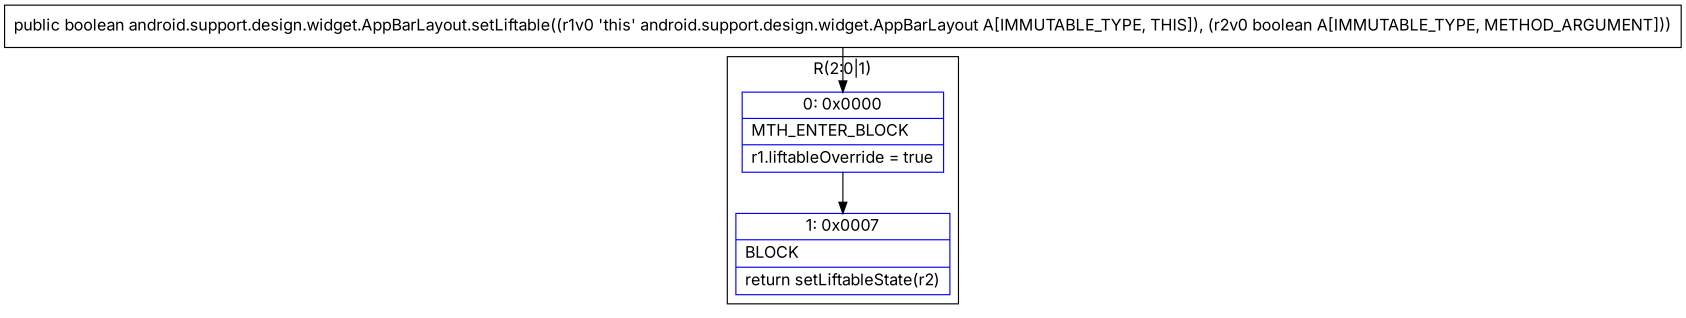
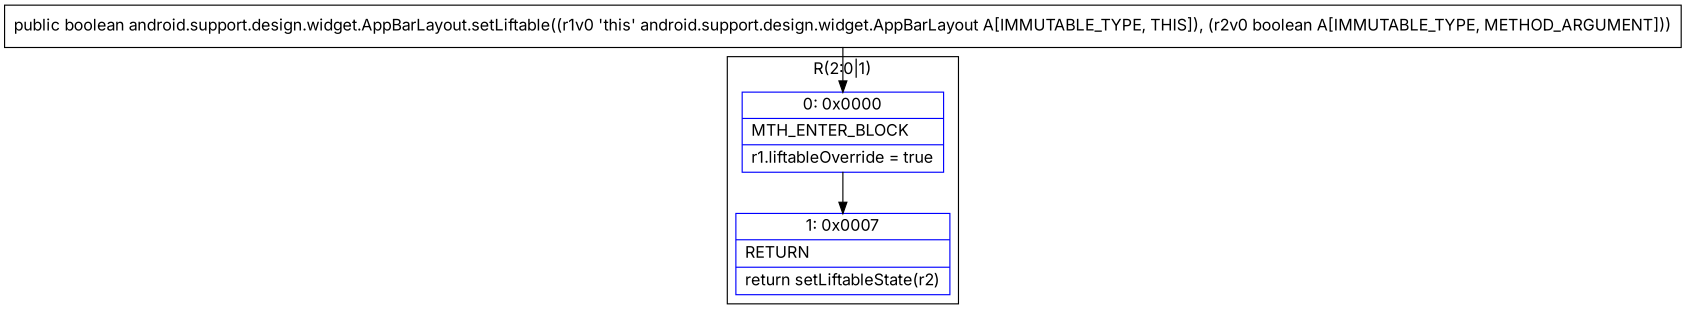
node "1: 0x0007": text "BLOCK" -> "RETURN"
